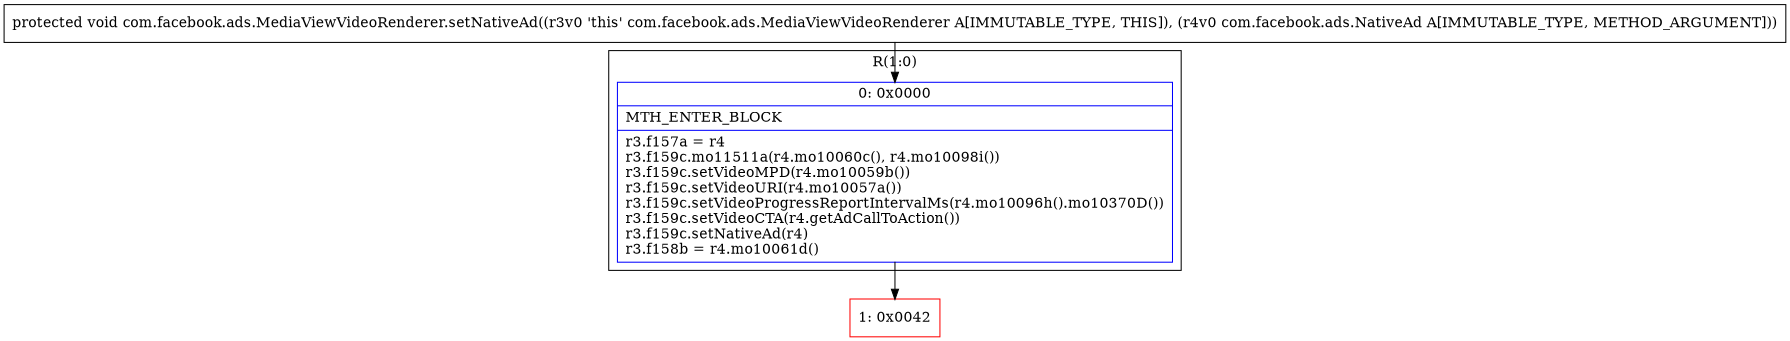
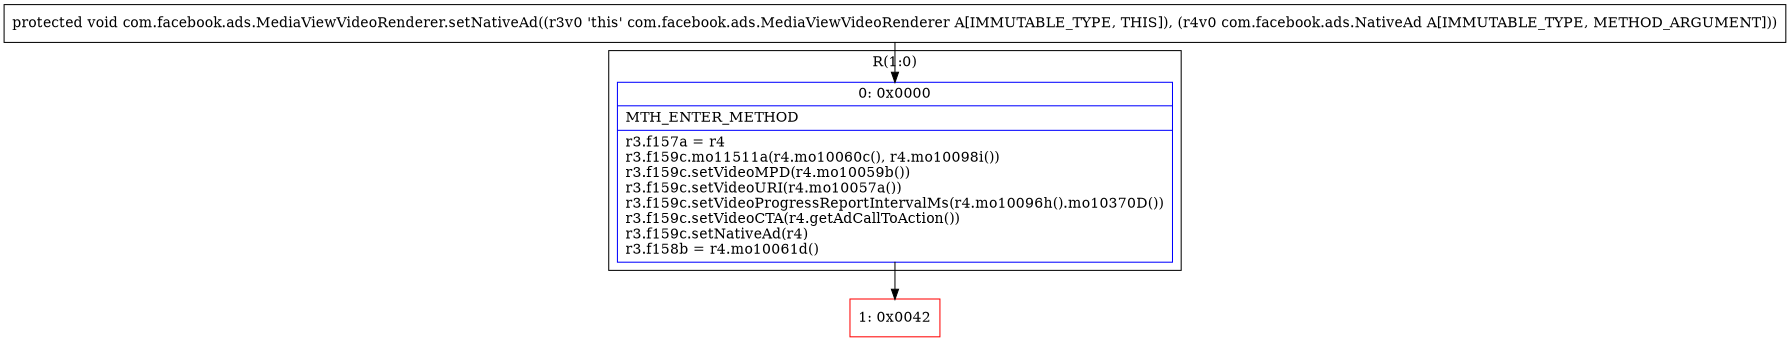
node "0: 0x0000": text "MTH_ENTER_BLOCK" -> "MTH_ENTER_METHOD"
